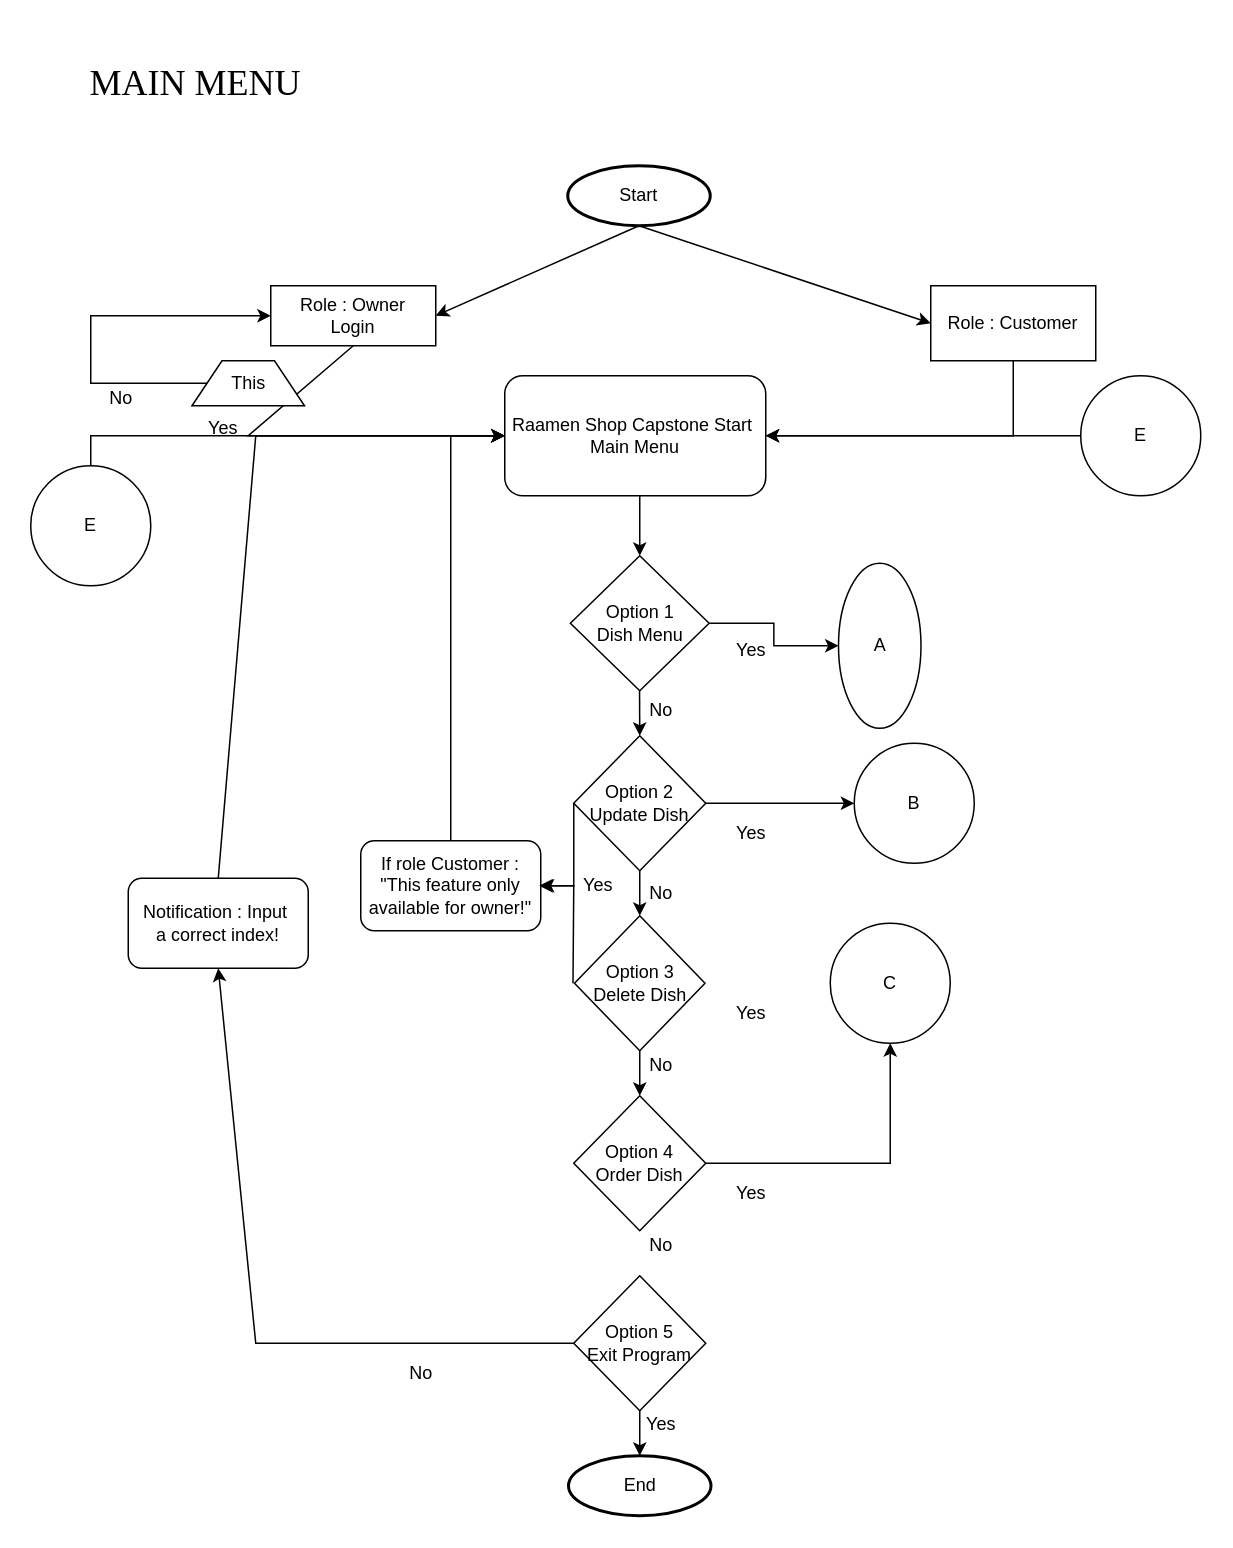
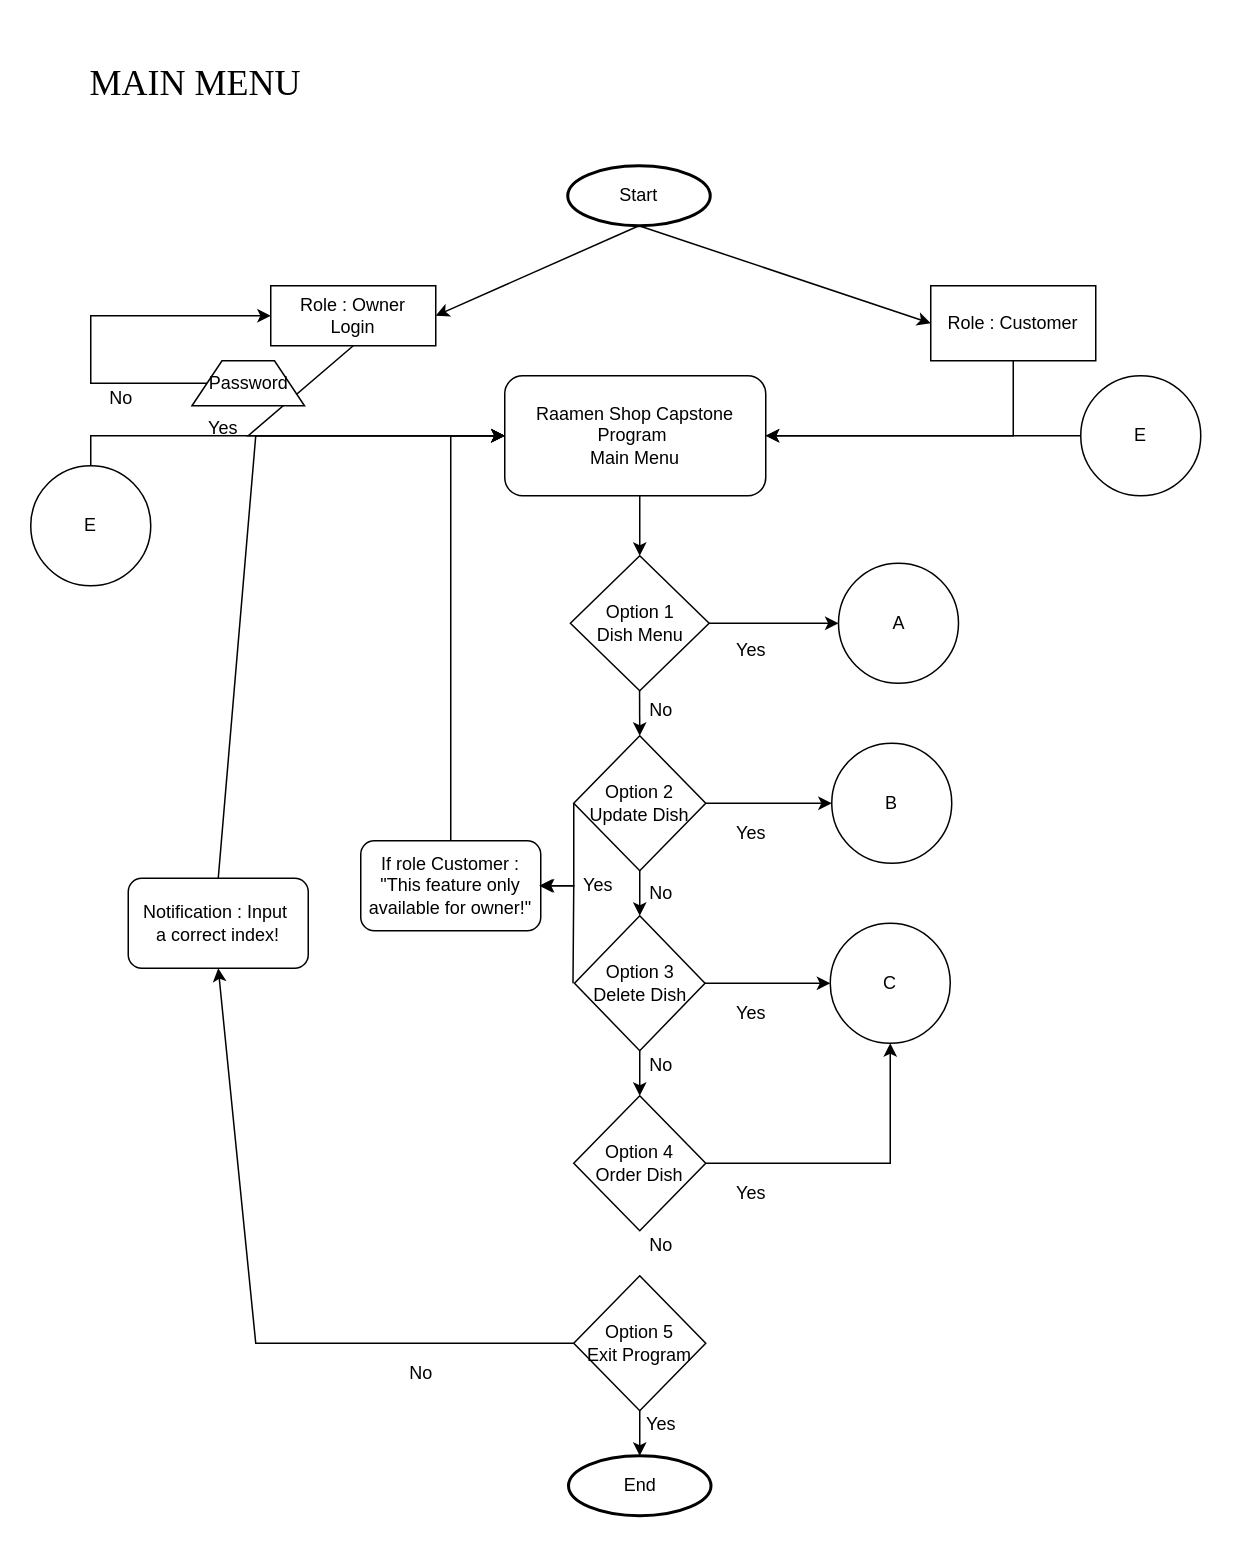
node "This": label "This" -> "Password"
node "Raamen Shop Capstone Start Main Menu": label "Raamen Shop Capstone Start Main Menu" -> "Raamen Shop Capstone Program Main Menu"
node "A": size 83x165 -> 120x120
node "B": moved (914, 803) -> (892, 803)
edge "Option 3 Delete Dish" -> "C": added
